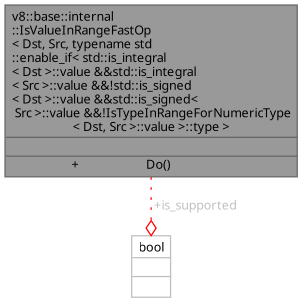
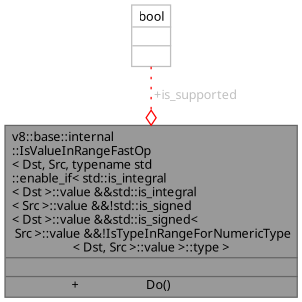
edge "v8::base::internal" -> "bool": reversed
